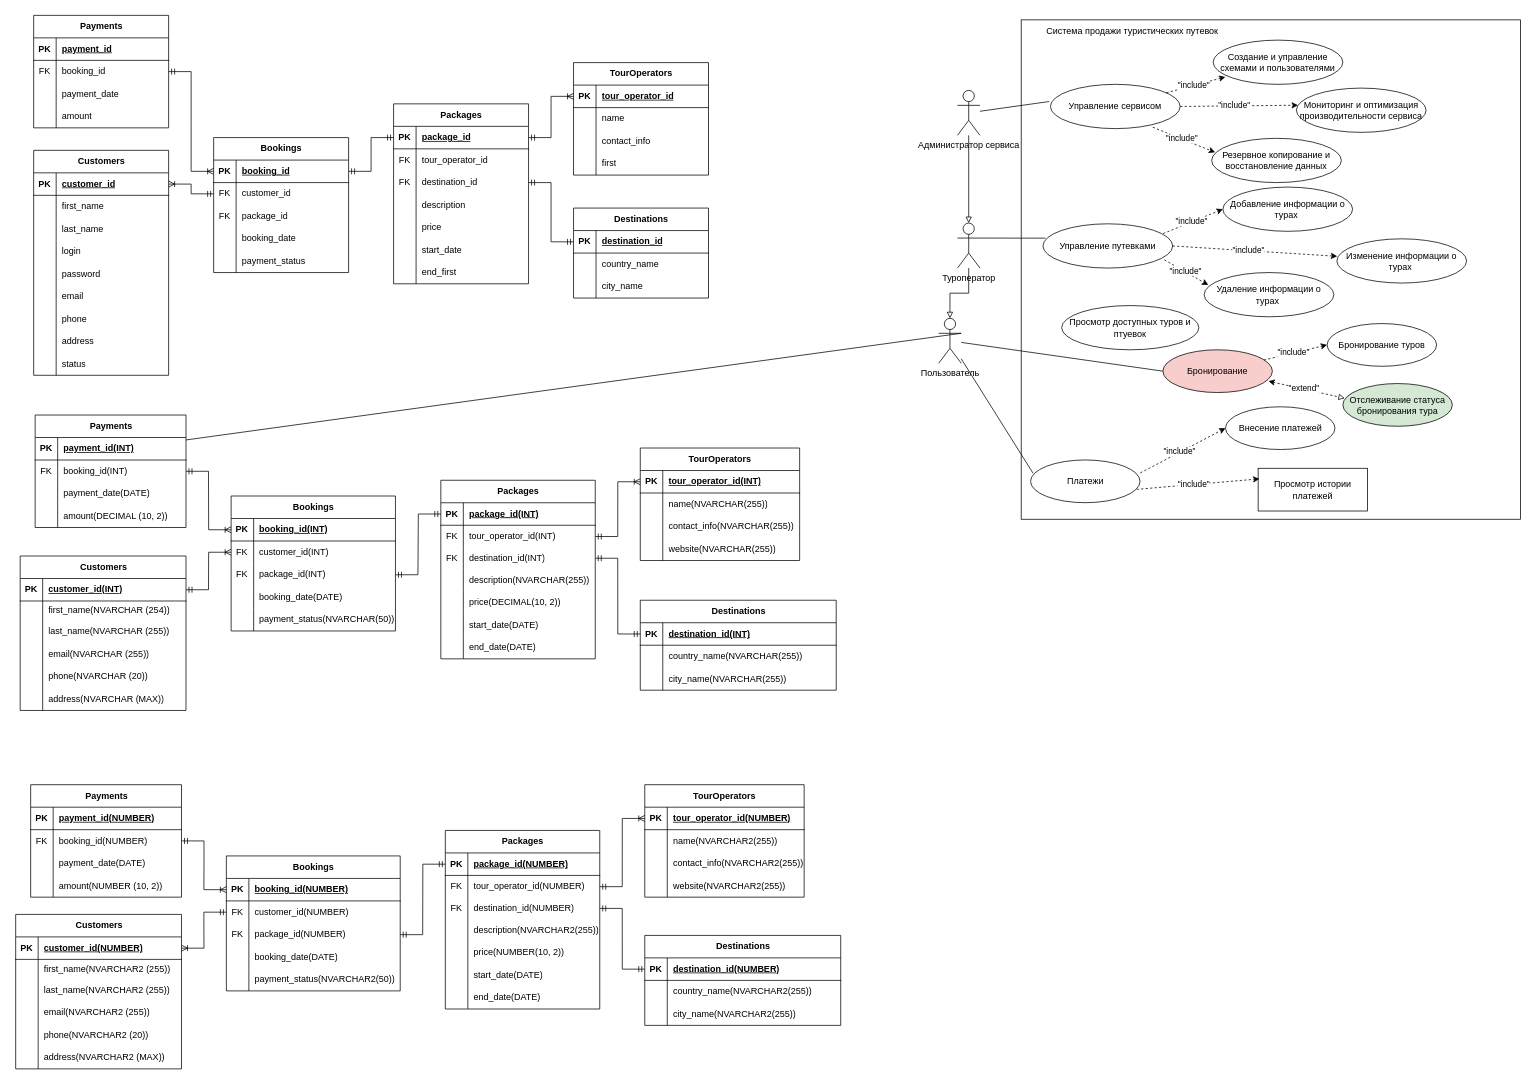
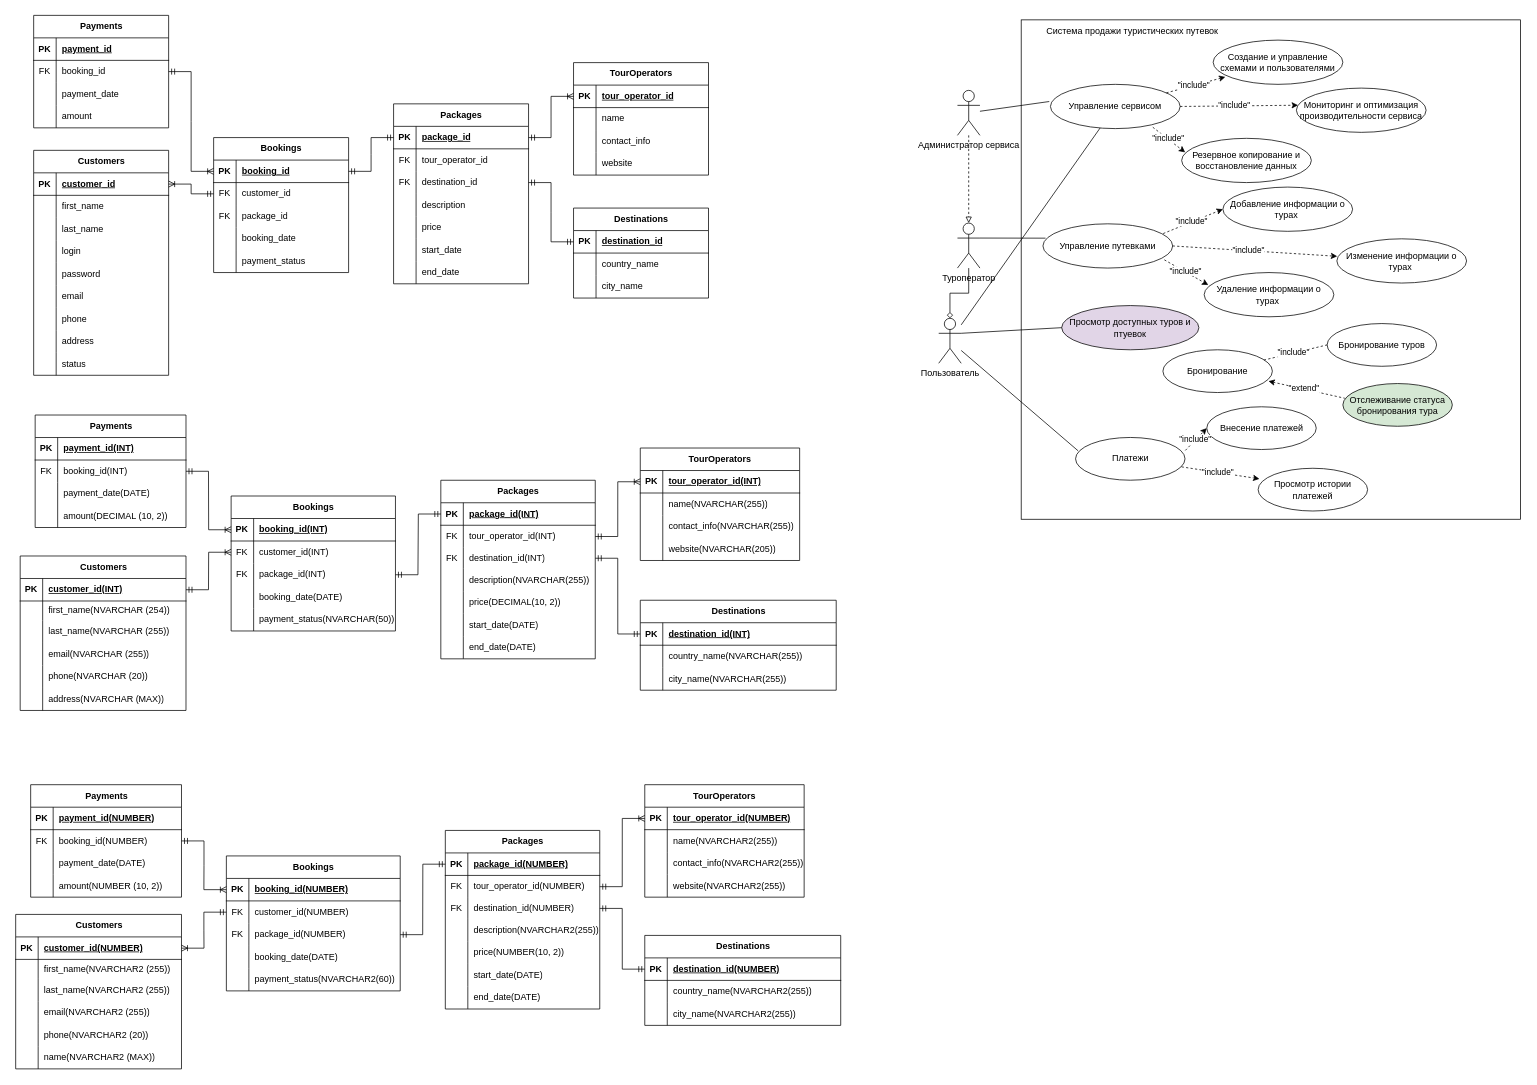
node "Резервное копирование и восстановление данных": moved (1277, 161) -> (1247, 161)
node "first": label "first" -> "website"
edge "Администратор сервиса" -> "Туроператор": style solid -> dashed
node "end_first": label "end_first" -> "end_date"
edge "Туроператор" -> "Пользователь": arrowhead block -> diamond
node "Просмотр доступных туров и птуевок": fillcolor #ffffff -> #e1d5e7
edge "Бронирование" -> "Бронирование туров": arrowhead classic -> none
edge "Пользователь" -- "Бронирование": now "Пользователь" -- "Управление сервисом"
node "Бронирование": fillcolor #f8cecc -> #ffffff
edge "Пользователь" -- "payment_id(INT)": now "Пользователь" -- "Просмотр доступных туров и птуевок"
edge "Бронирование" -- "Отслеживание статуса бронирования тура": arrowhead block -> none
node "Внесение платежей": moved (1280, 428) -> (1262, 428)
node "Платежи": moved (1085, 481) -> (1130, 459)
node "Просмотр истории платежей": shape rectangle -> ellipse
node "website(NVARCHAR(255))": label "website(NVARCHAR(255))" -> "website(NVARCHAR(205))"
node "payment_status(NVARCHAR2(50))": label "payment_status(NVARCHAR2(50))" -> "payment_status(NVARCHAR2(60))"
node "address(NVARCHAR2 (MAX))": label "address(NVARCHAR2 (MAX))" -> "name(NVARCHAR2 (MAX))"
